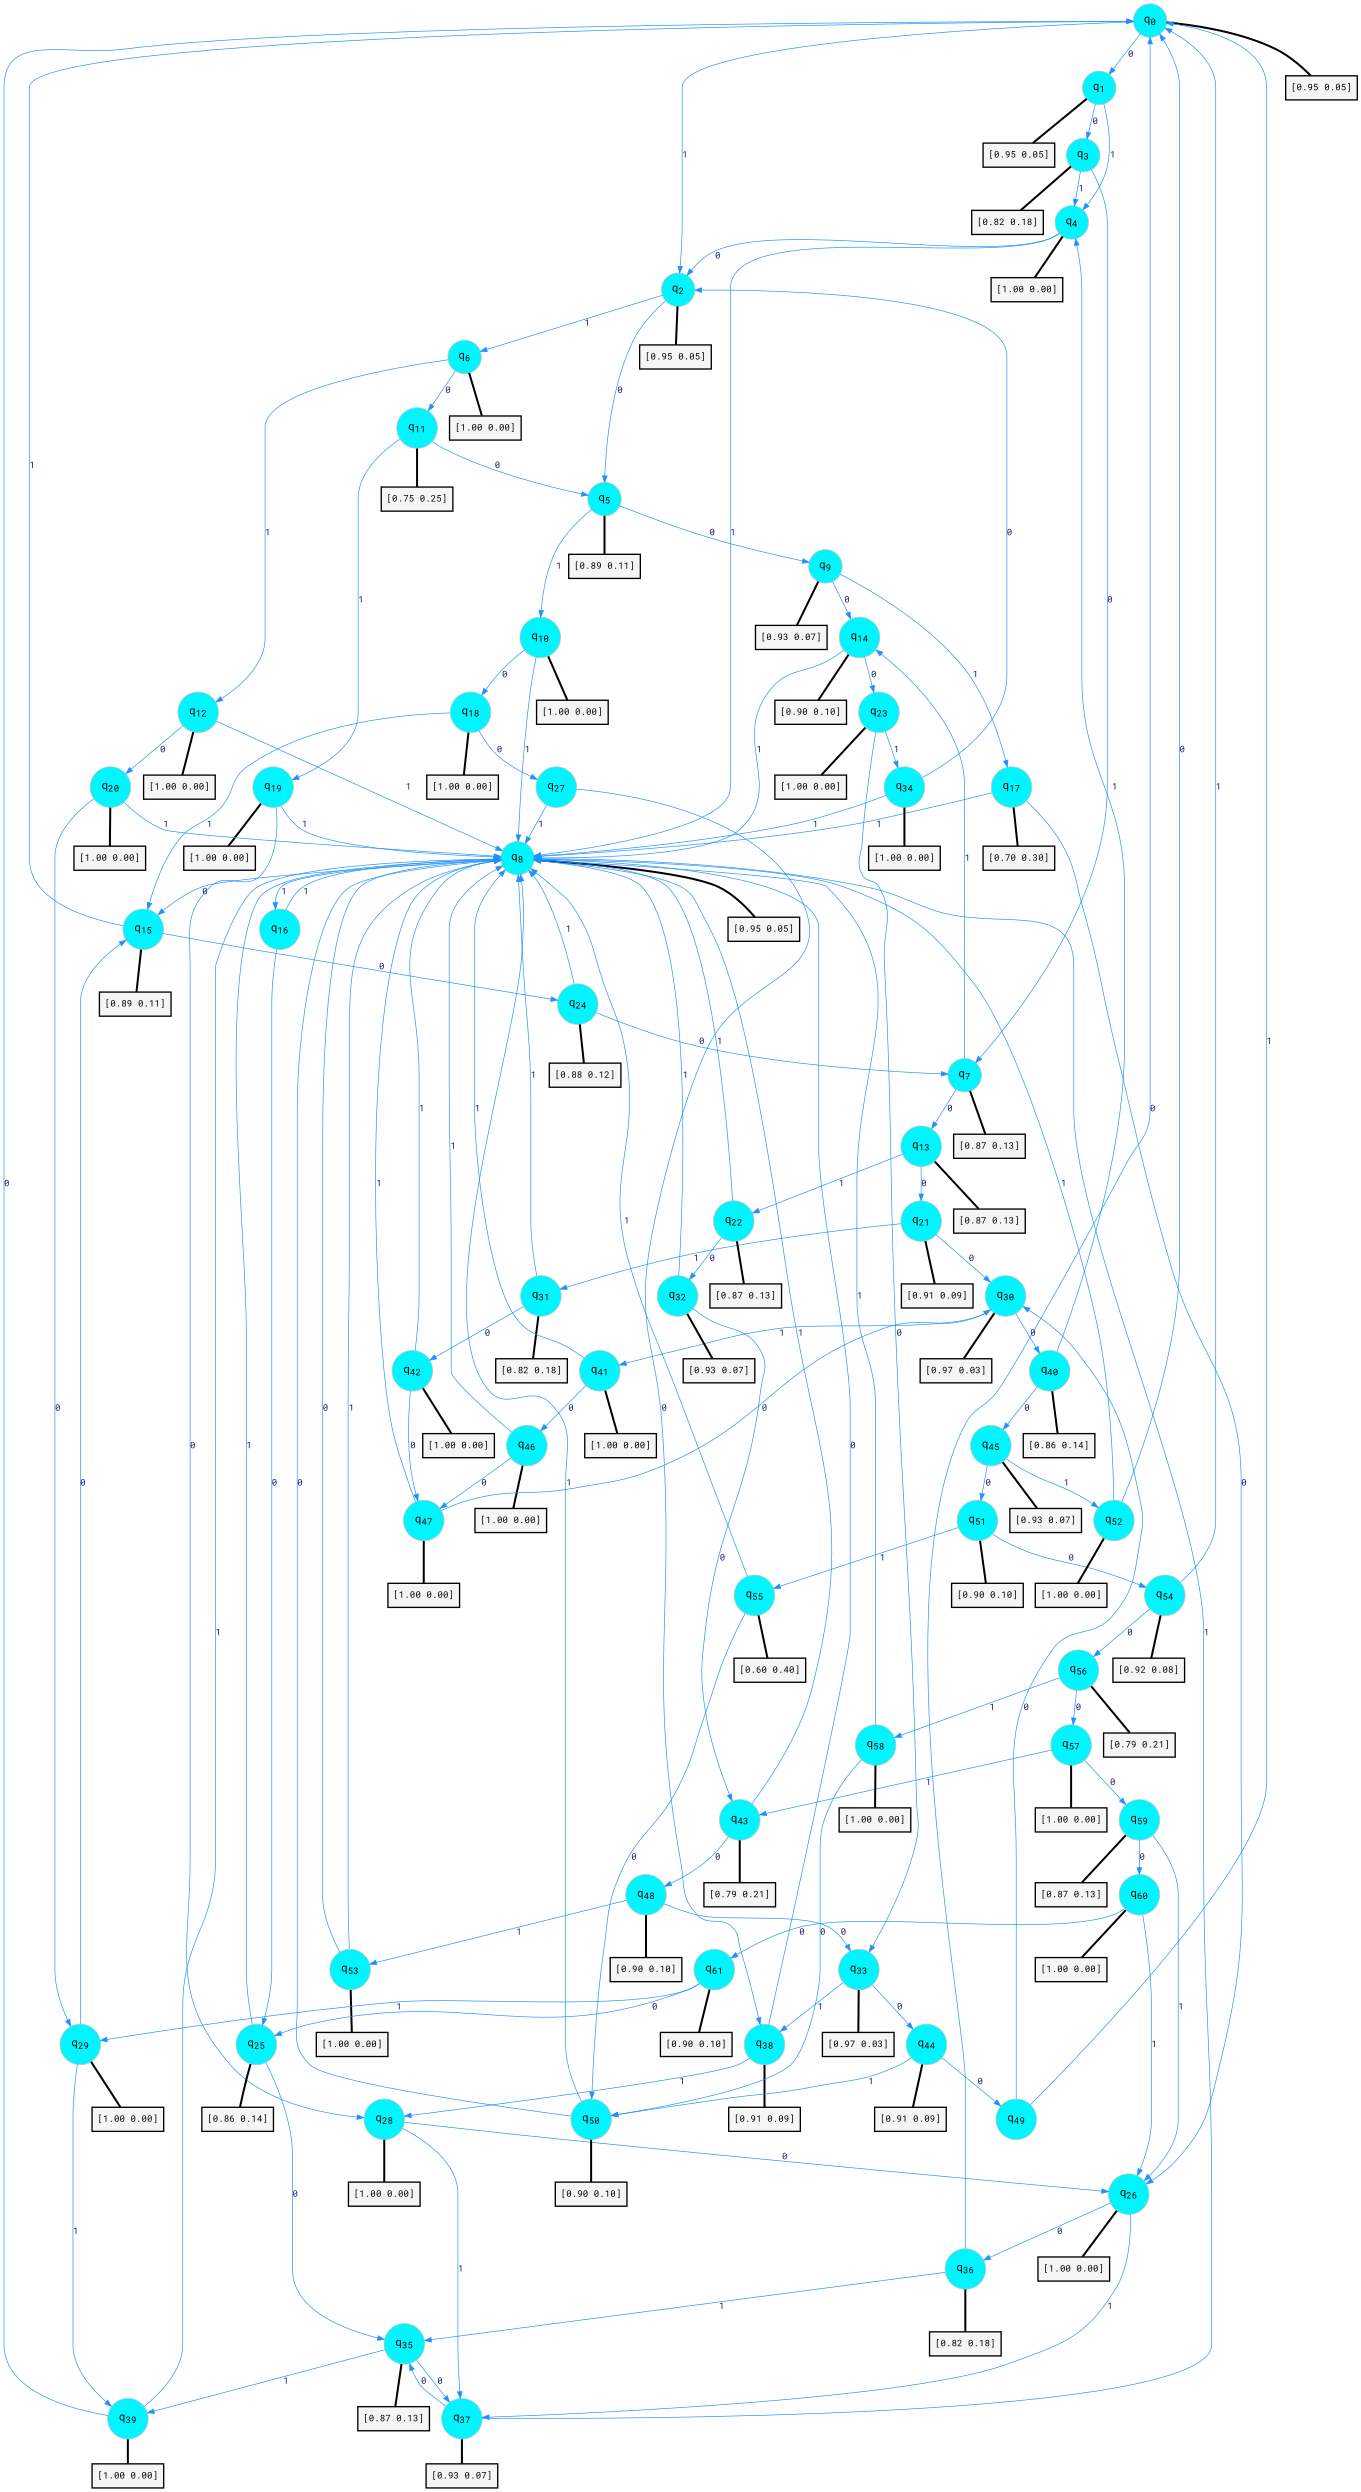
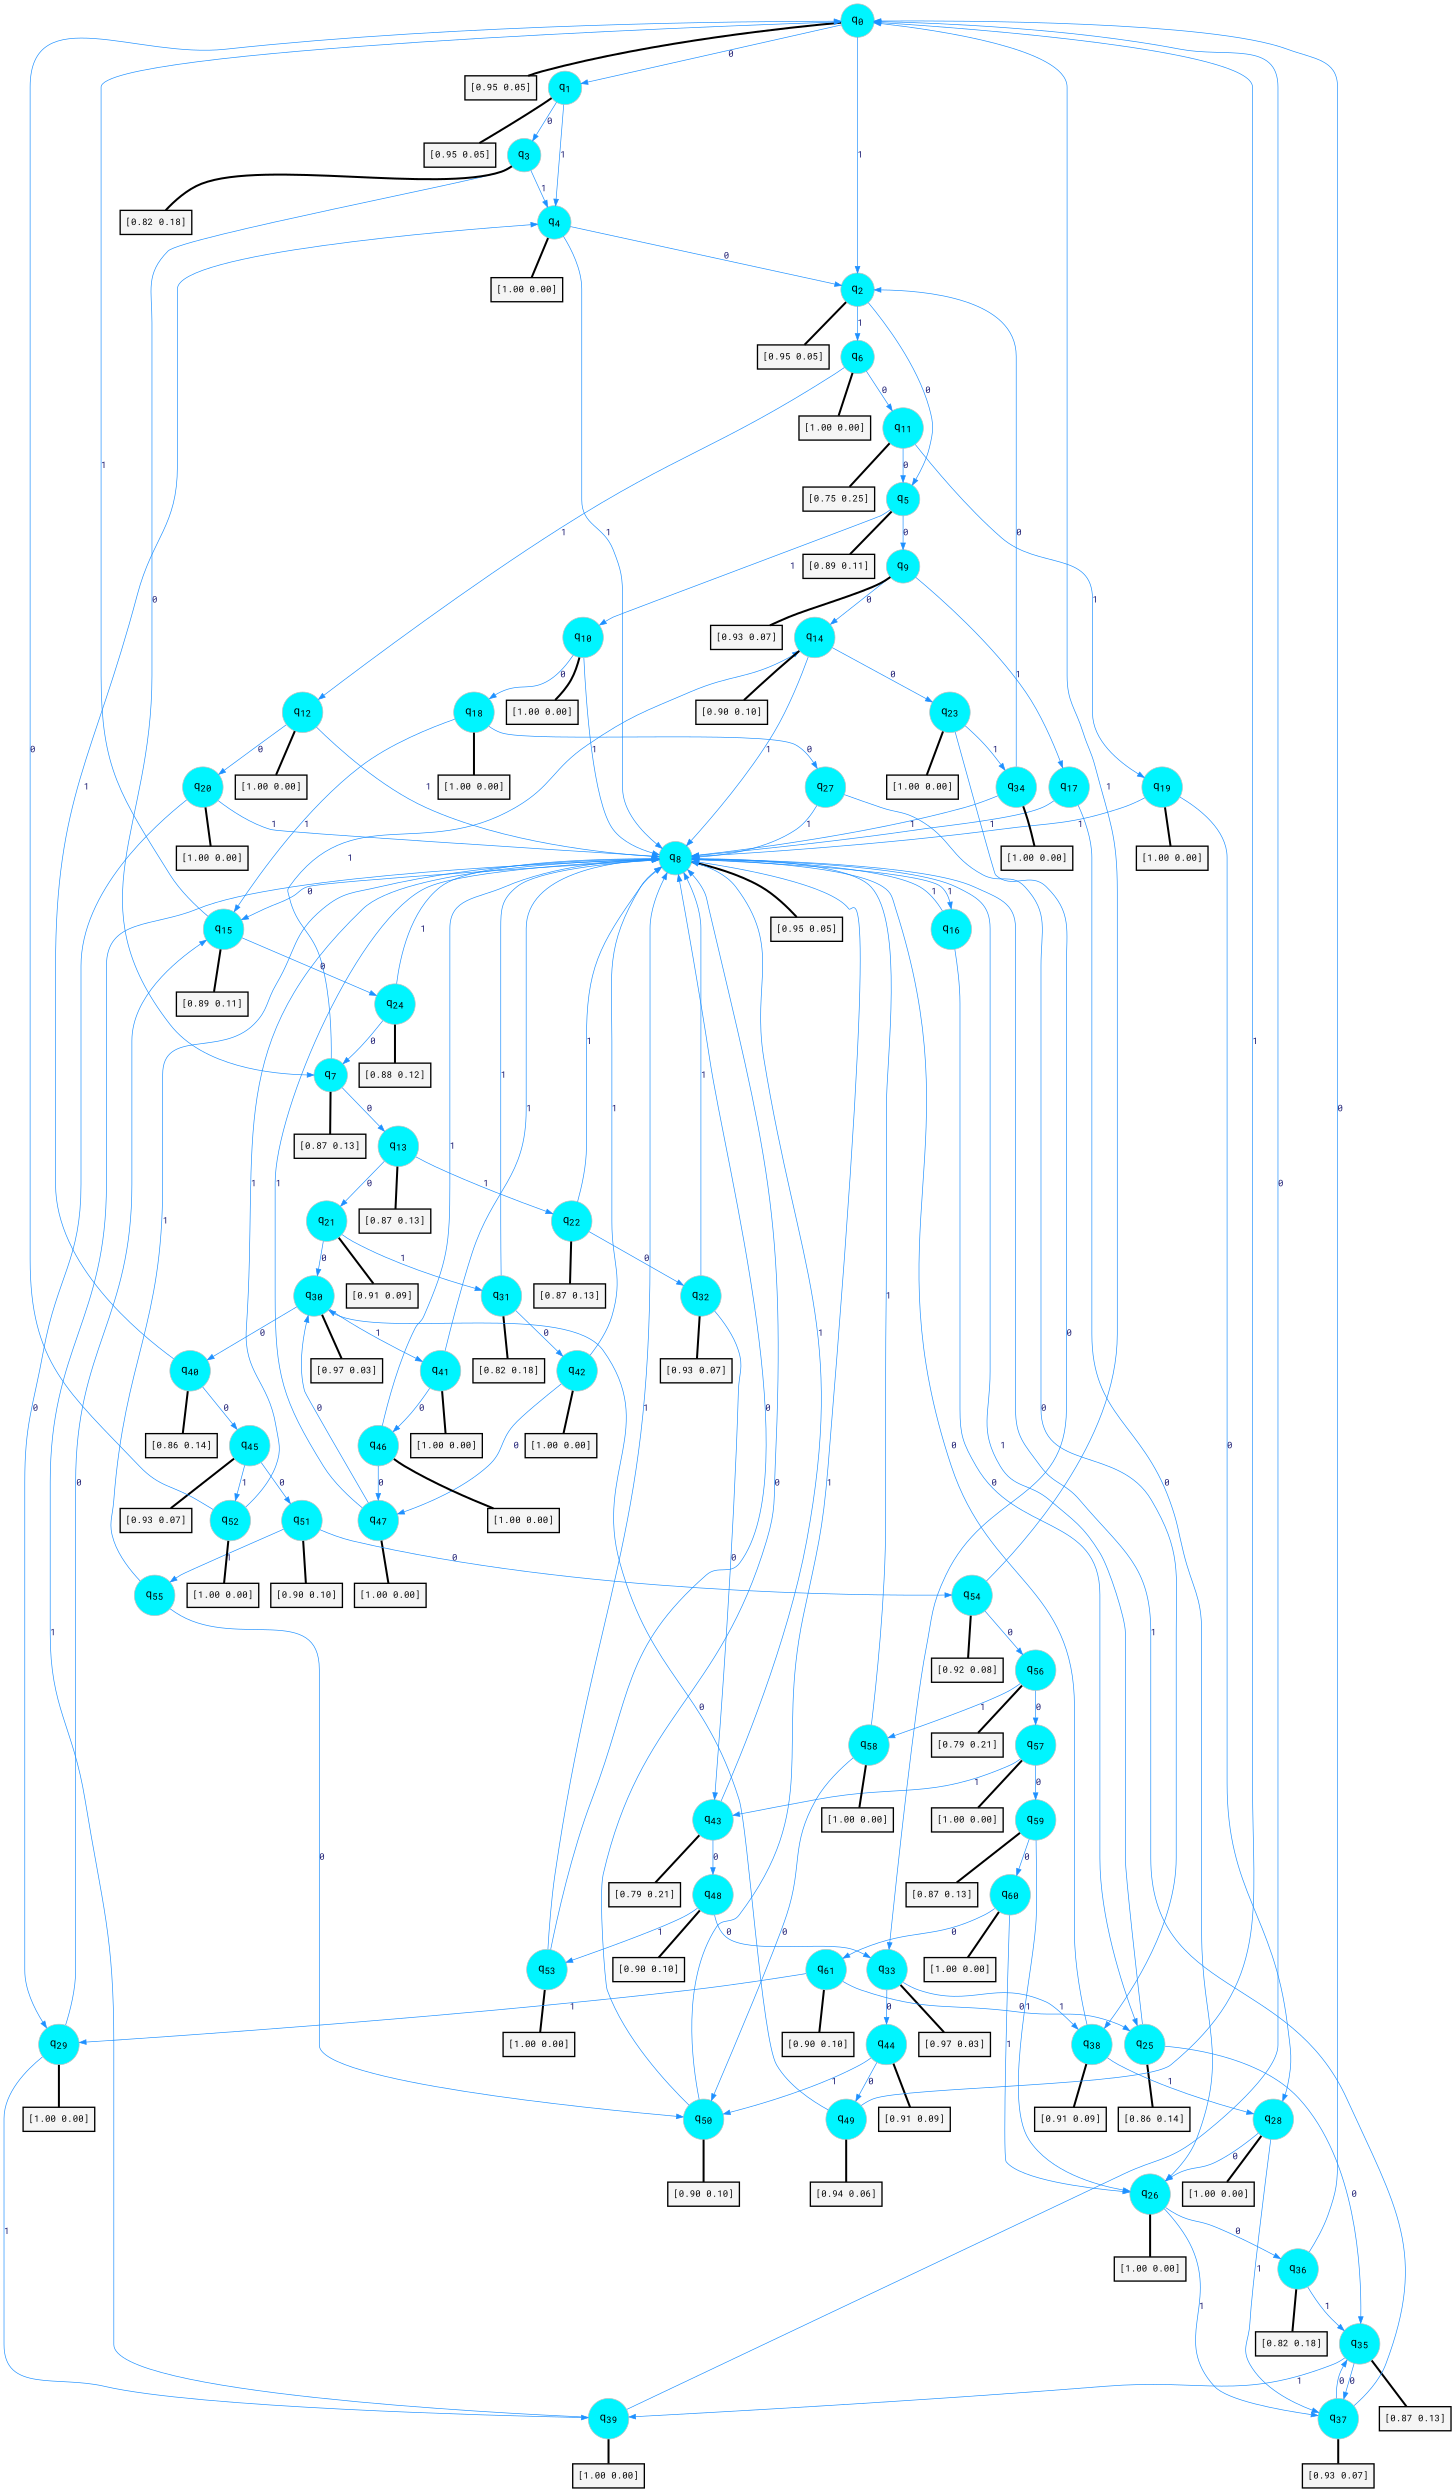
node "[0.70 0.30]": removed
node "[0.60 0.40]": removed
node "[0.94 0.06]": added
